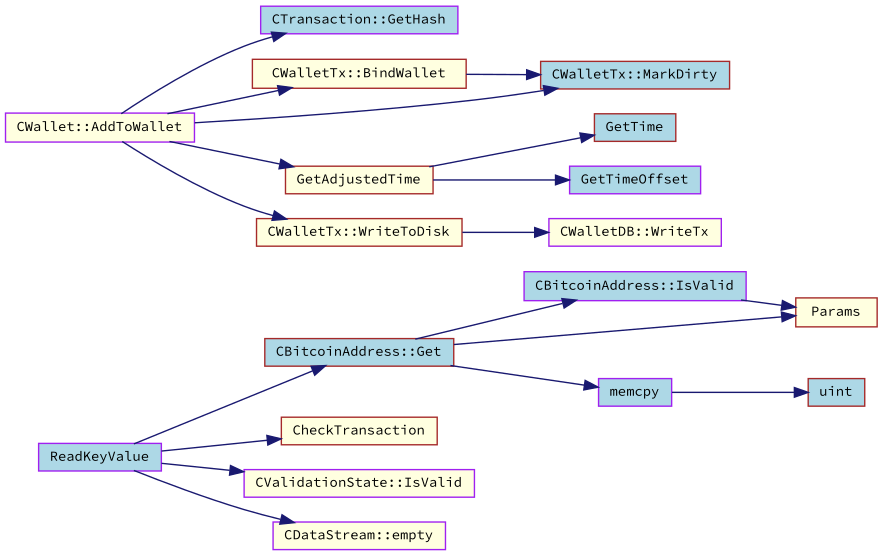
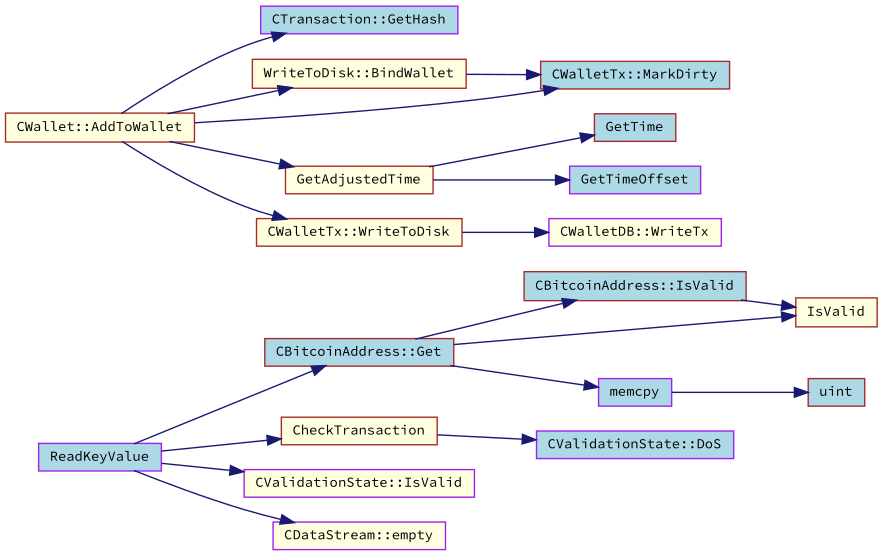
node "CWalletTx::BindWallet": label "CWalletTx::BindWallet" -> "WriteToDisk::BindWallet"
node "CWallet::AddToWallet": color purple -> brown
node "CBitcoinAddress::IsValid": color purple -> brown
node "Params": label "Params" -> "IsValid"
node "CValidationState::DoS": added
